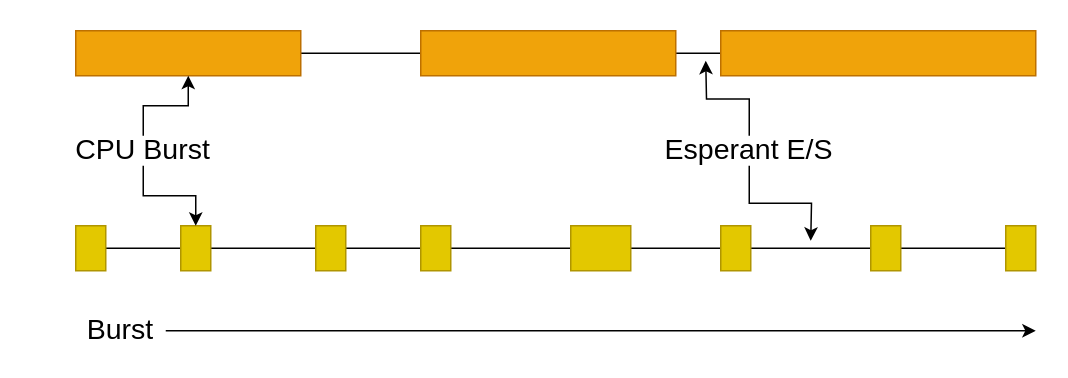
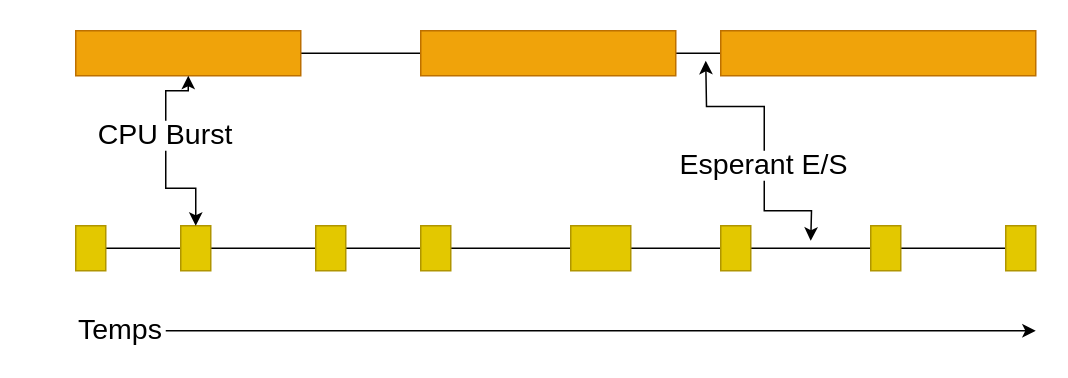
node "CPU Burst": moved (143, 151) -> (166, 136)
node "Esperant E/S": moved (749, 151) -> (764, 166)
node "Burst": label "Burst" -> "Temps"
